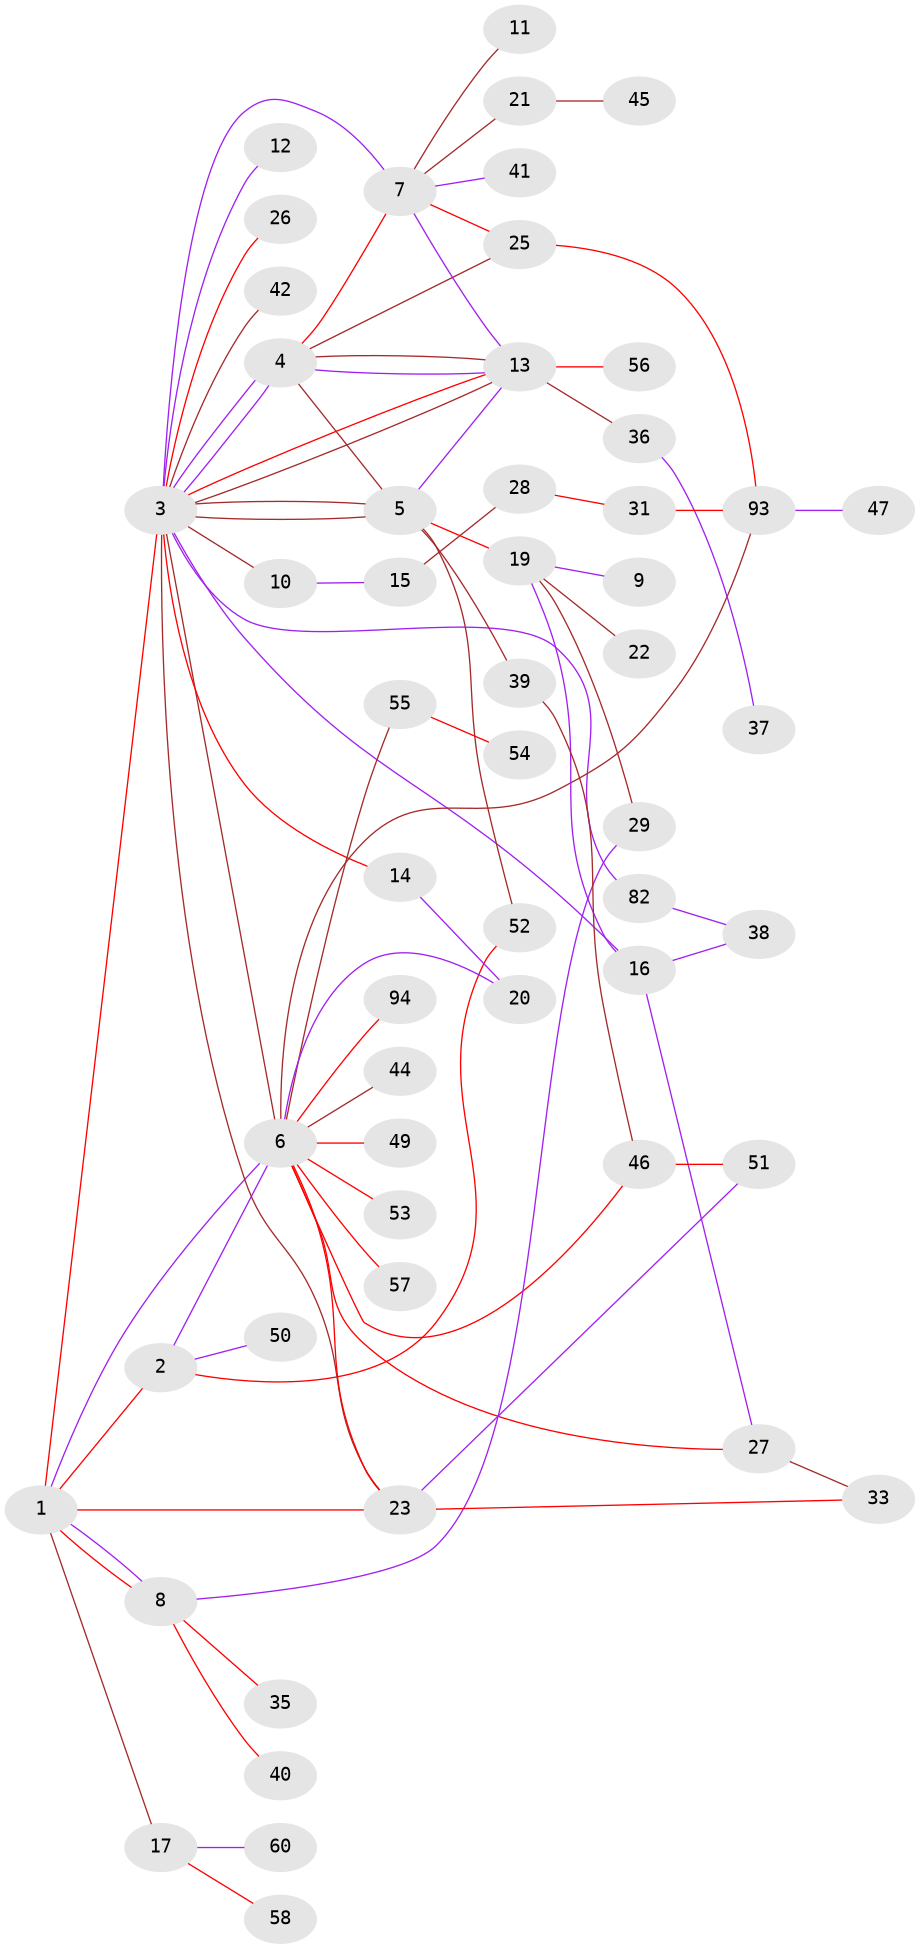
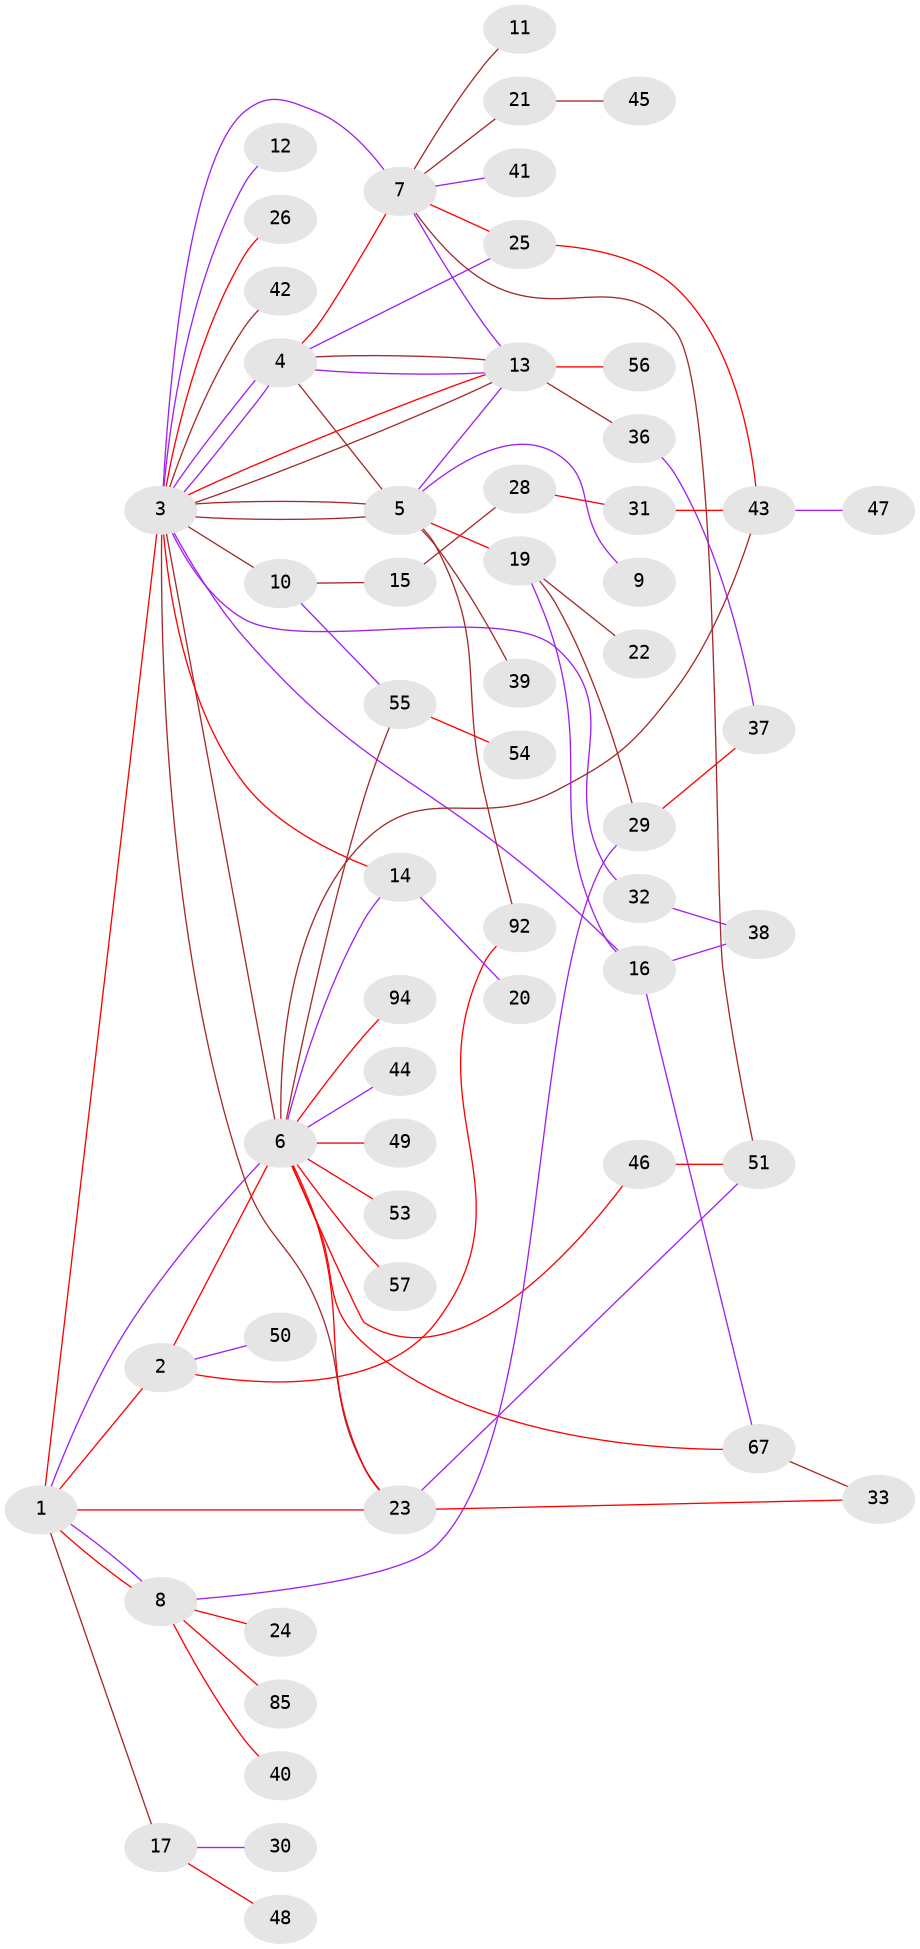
edge "25" -- "4": color brown -> purple
node "93": label "93" -> "43"
edge "19" -- "9": now "5" -- "9"
edge "15" -- "10": color purple -> brown
edge "7" -- "51": added
edge "10" -- "55": added
edge "37" -- "29": added
node "82": label "82" -> "32"
node "52": label "52" -> "92"
edge "39" -- "46": removed
edge "20" -- "6": now "14" -- "6"
edge "44" -- "6": color brown -> purple
edge "6" -- "2": color purple -> red
node "27": label "27" -> "67"
node "24": added
node "35": label "35" -> "85"
node "60": label "60" -> "30"
node "58": label "58" -> "48"
